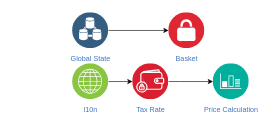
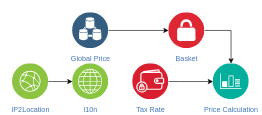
edge "Basket" -> "Price Calculation": added
node "Global State": label "Global State" -> "Global Price"
node "IP2Location": added
edge "IP2Location" -> "l10n": added
edge "l10n" -> "Tax Rate": removed
